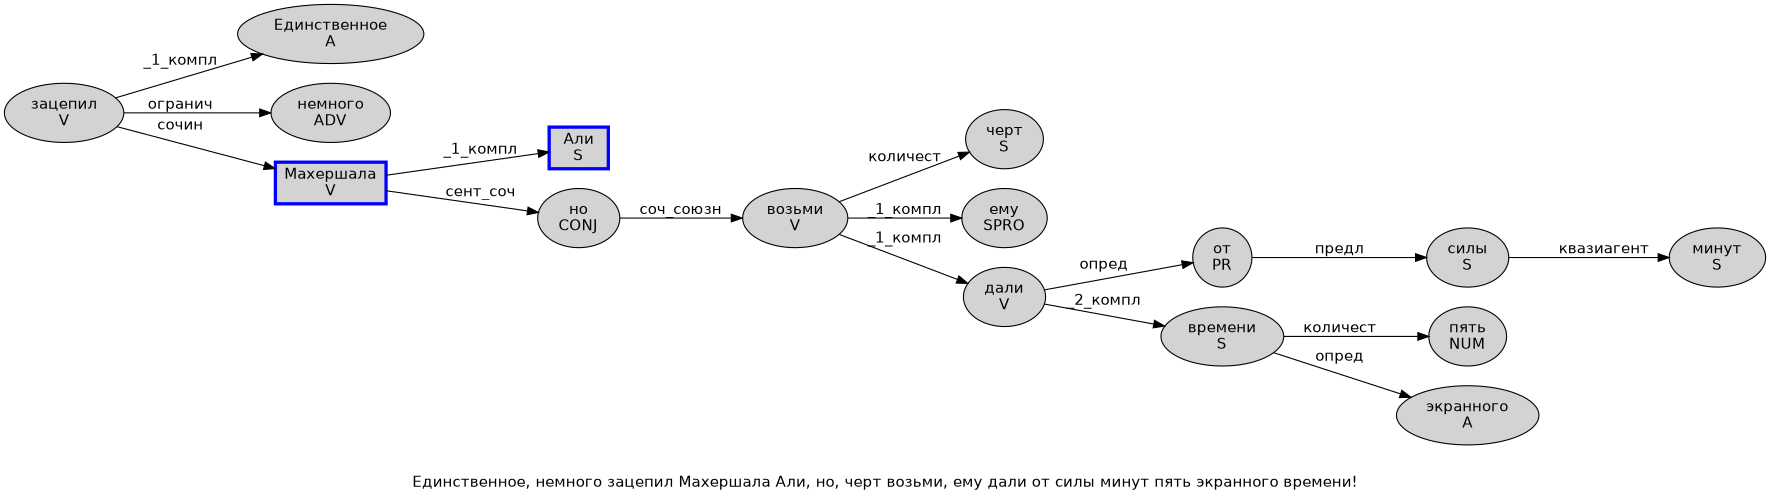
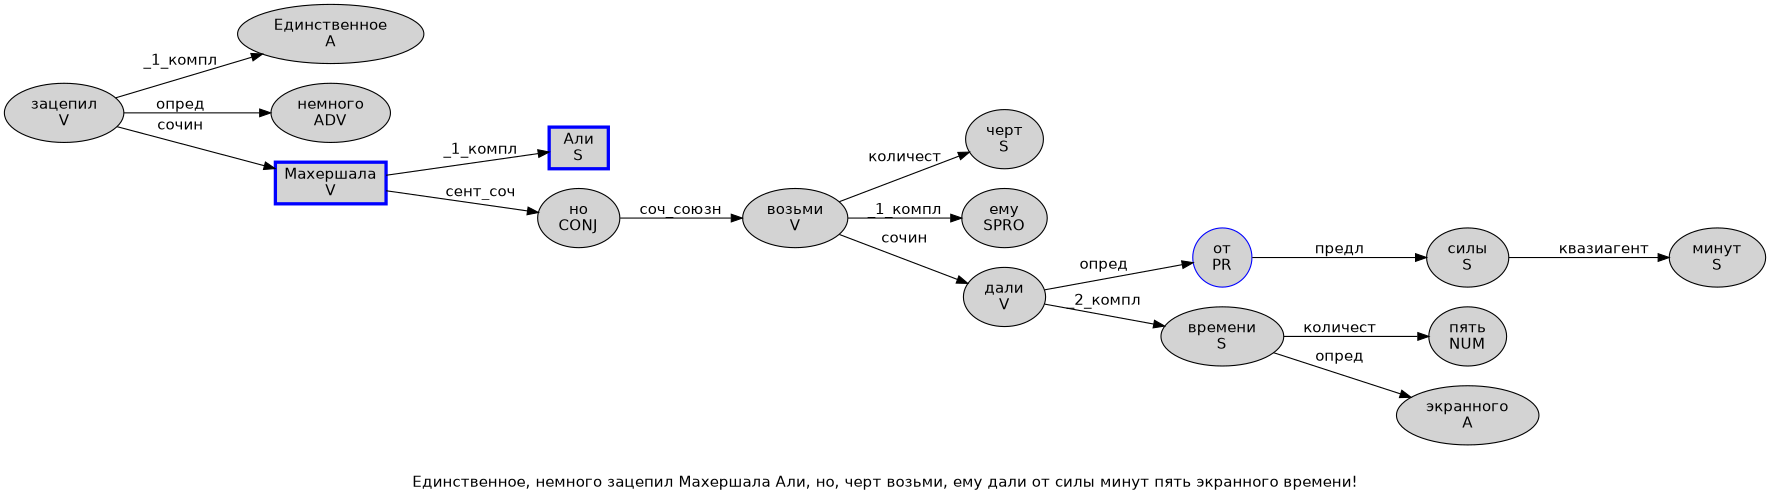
edge "зацепил V" -> "немного ADV": label "огранич" -> "опред"
edge "возьми V" -> "дали V": label "_1_компл" -> "сочин"
node "от PR": color black -> blue
